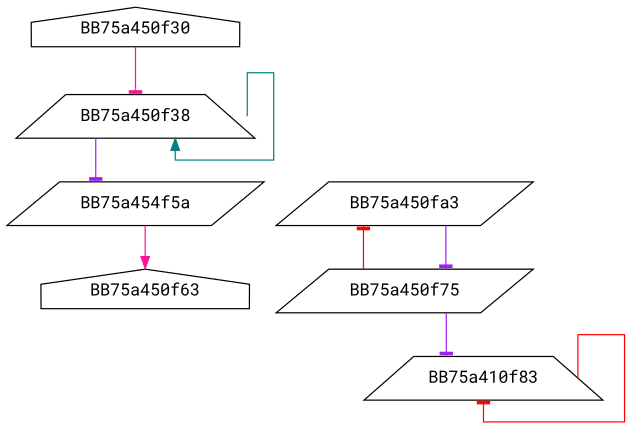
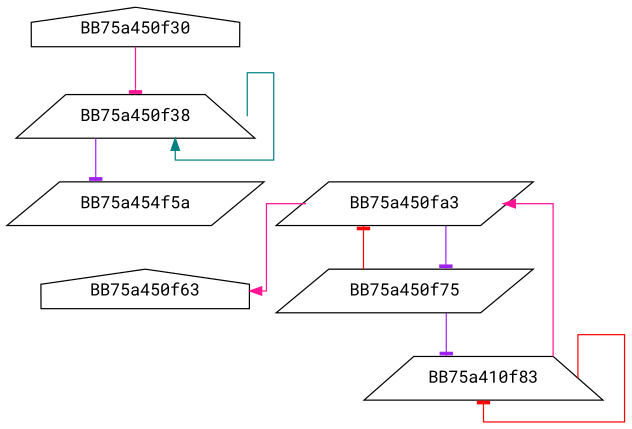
edge "BB75a454f5a" -> "BB75a450f63": now "BB75a450fa3" -> "BB75a450f63"
edge "BB75a410f83" -> "BB75a450fa3": added
